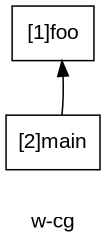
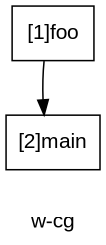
edge "[2]main" -> "[1]foo": reversed
